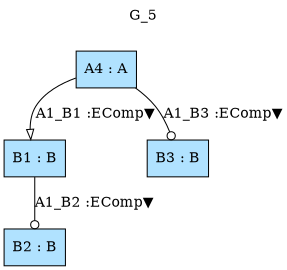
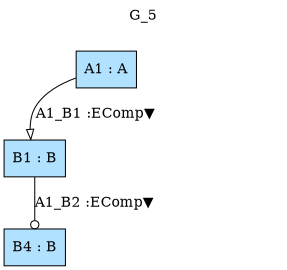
node "A4 : A": label "A4 : A" -> "A1 : A"
node "B3 : B": removed
node "B2 : B": label "B2 : B" -> "B4 : B"
